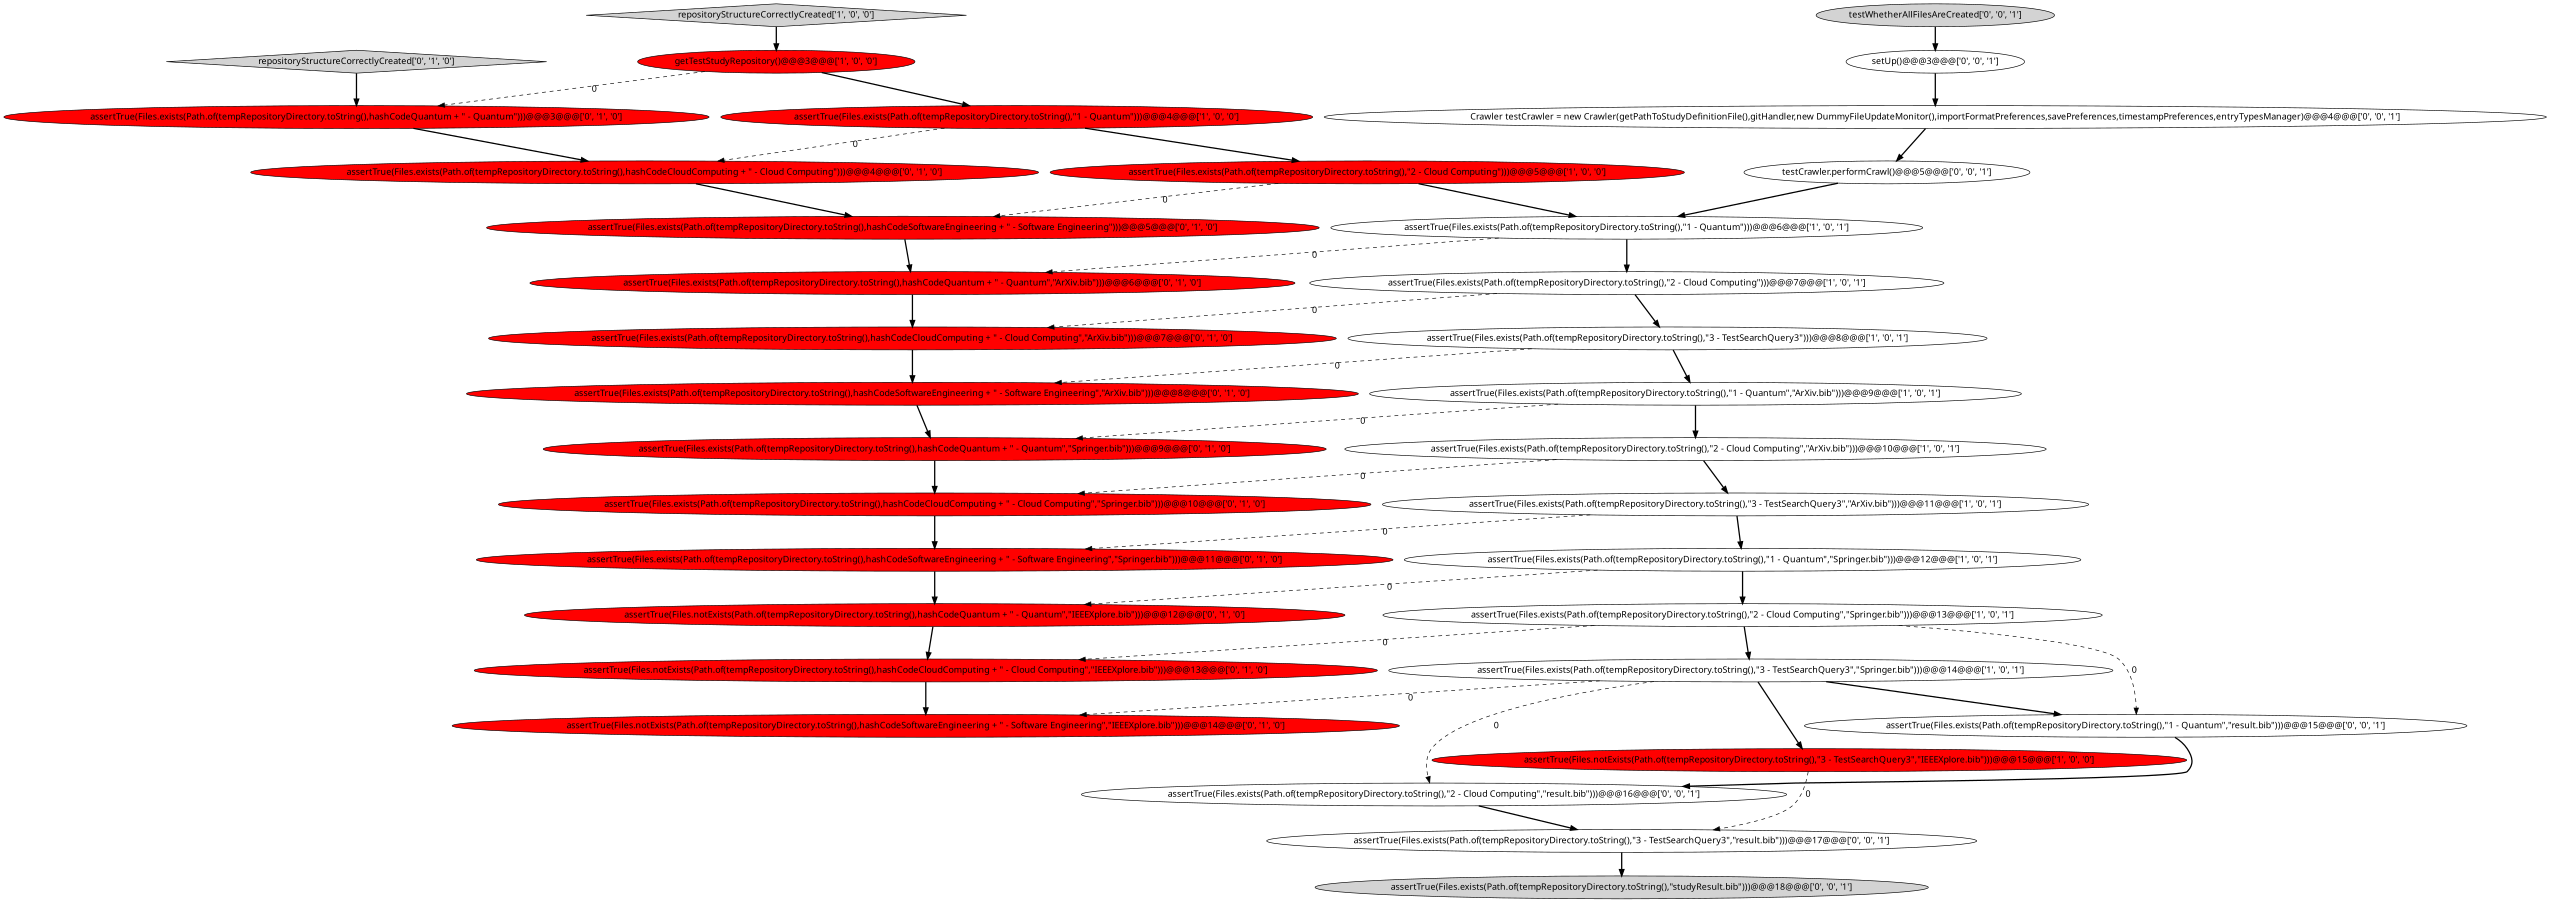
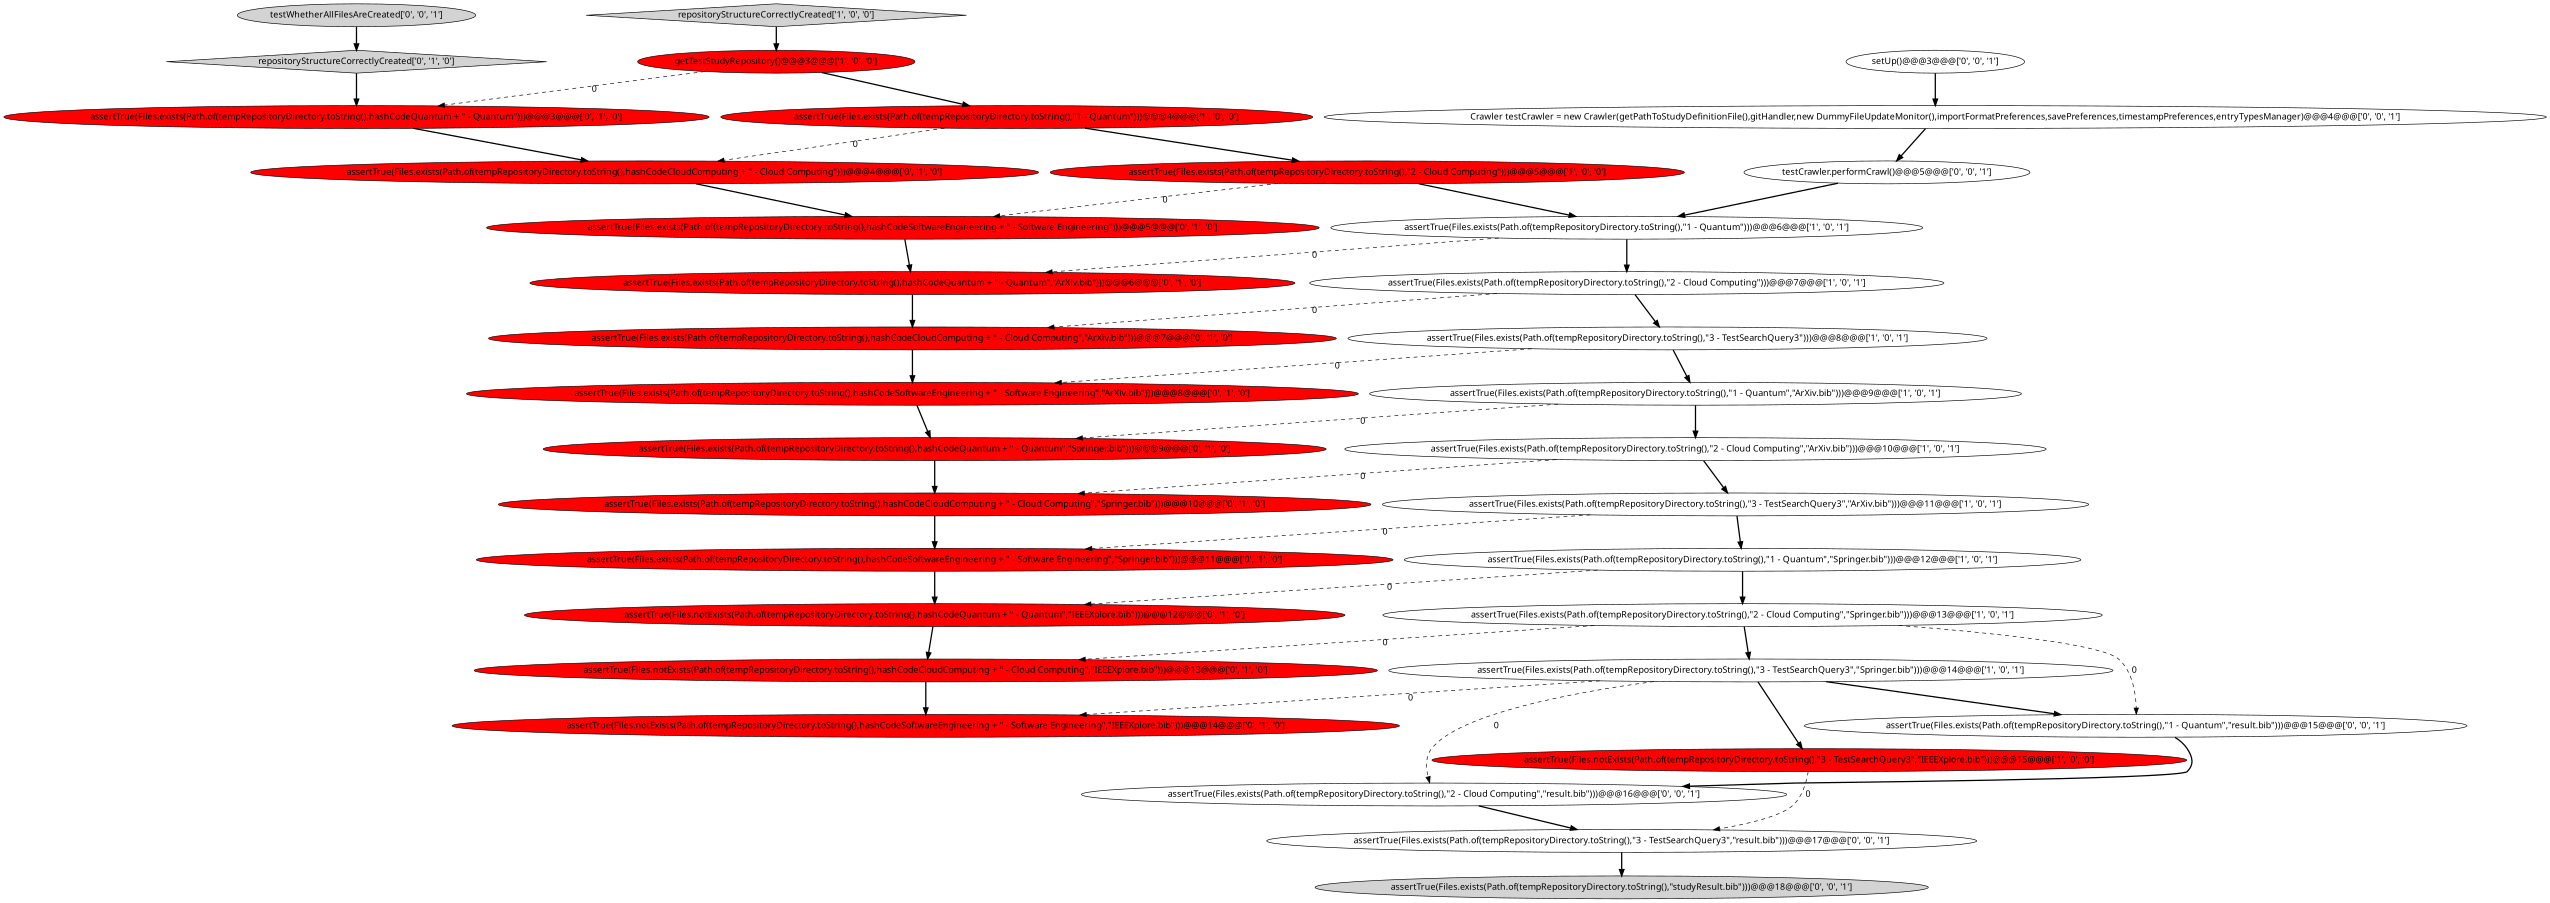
edge "testWhetherAllFilesAreCreated['0', '0', '1']" -> "setUp()@@@3@@@['0', '0', '1']": now "testWhetherAllFilesAreCreated['0', '0', '1']" -> "repositoryStructureCorrectlyCreated['0', '1', '0']"
